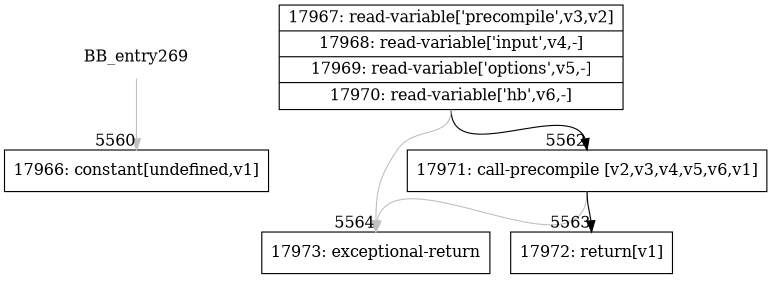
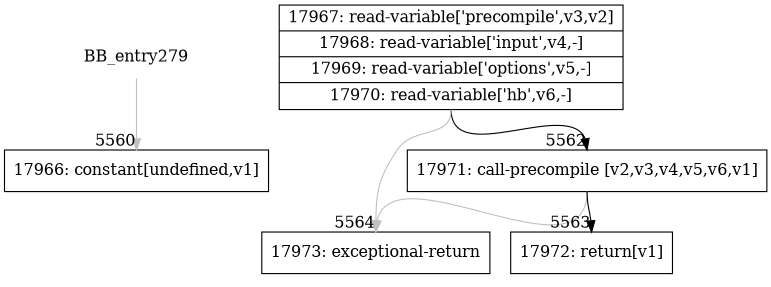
node "BB_entry269": label "BB_entry269" -> "BB_entry279"
